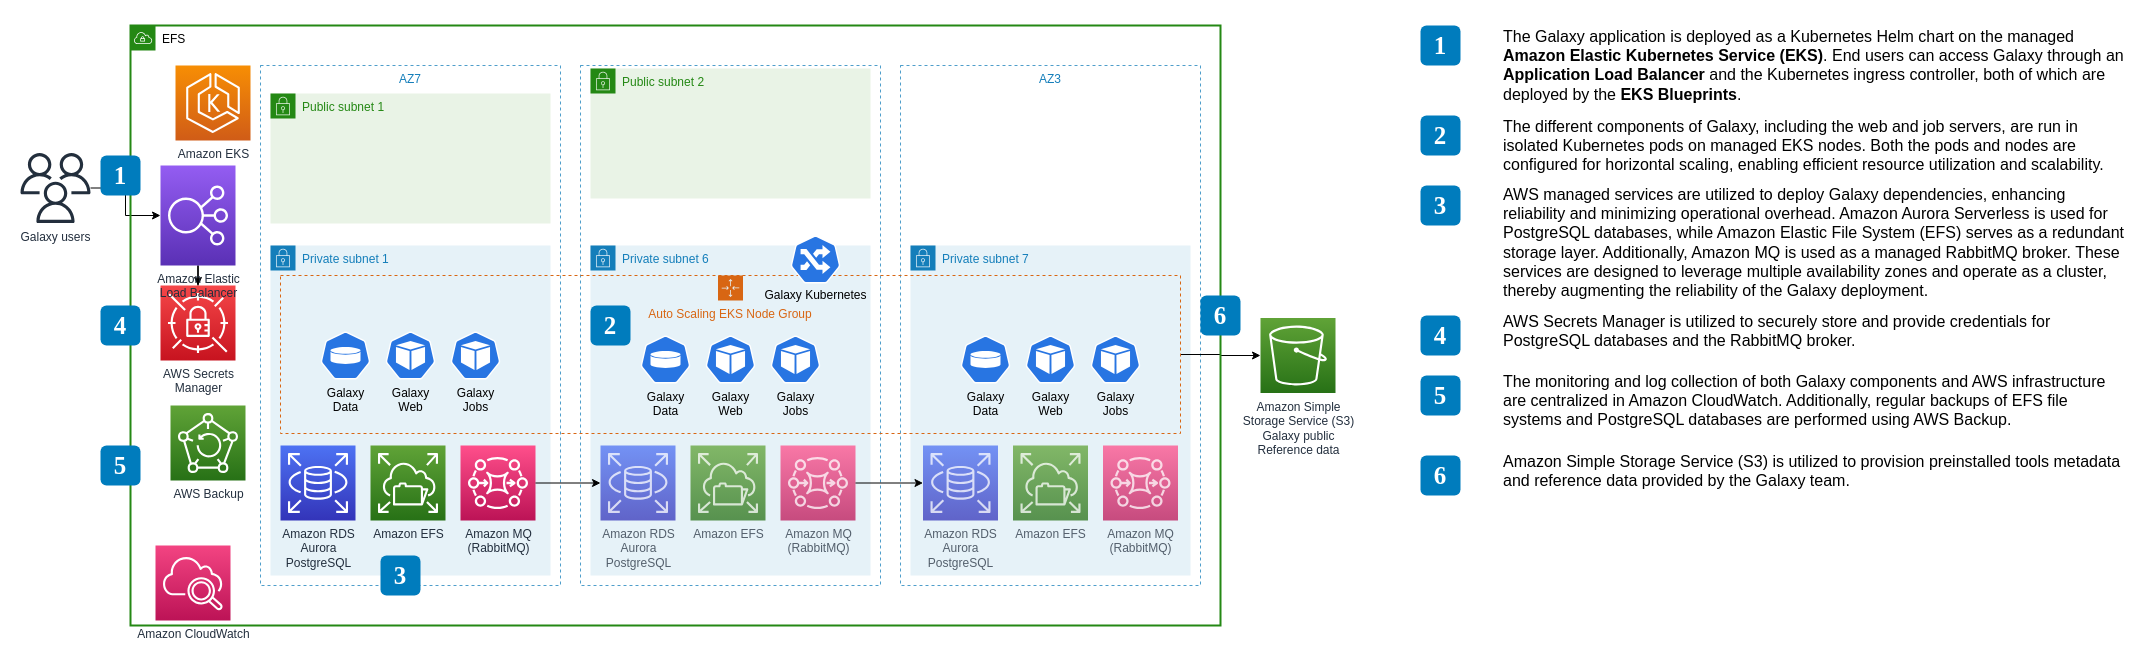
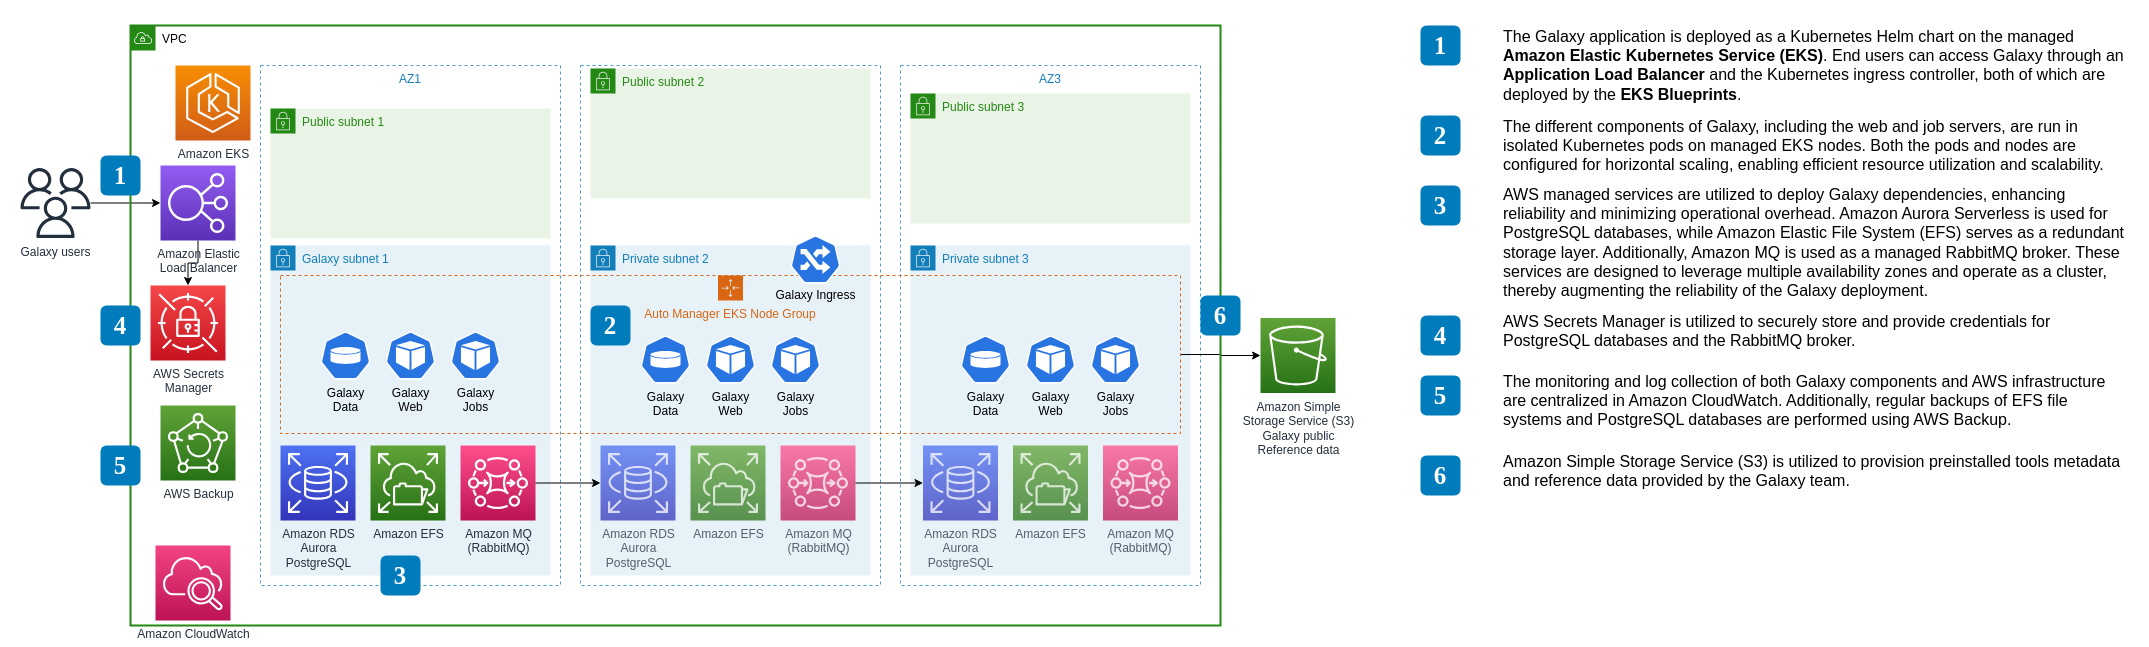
node "EFS": label "EFS" -> "VPC"
node "AZ7": label "AZ7" -> "AZ1"
node "Public subnet 1": moved (411, 159) -> (411, 174)
node "Public subnet 3": added
node "Galaxy users": moved (56, 188) -> (56, 203)
node "Amazon Elastic Load Balancer": size 75x100 -> 75x75
node "Private subnet 1": label "Private subnet 1" -> "Galaxy subnet 1"
node "Private subnet 6": label "Private subnet 6" -> "Private subnet 2"
node "Galaxy Kubernetes": label "Galaxy Kubernetes" -> "Galaxy Ingress"
node "Private subnet 7": label "Private subnet 7" -> "Private subnet 3"
node "Auto Scaling EKS Node Group": label "Auto Scaling EKS Node Group" -> "Auto Manager EKS Node Group"
node "AWS Secrets Manager": moved (198, 323) -> (188, 323)
node "AWS Backup": moved (208, 443) -> (198, 443)
